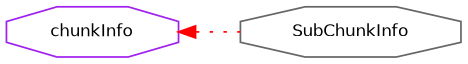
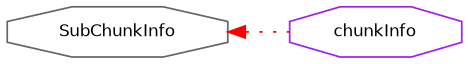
edge "SubChunkInfo" -> "chunkInfo": reversed
